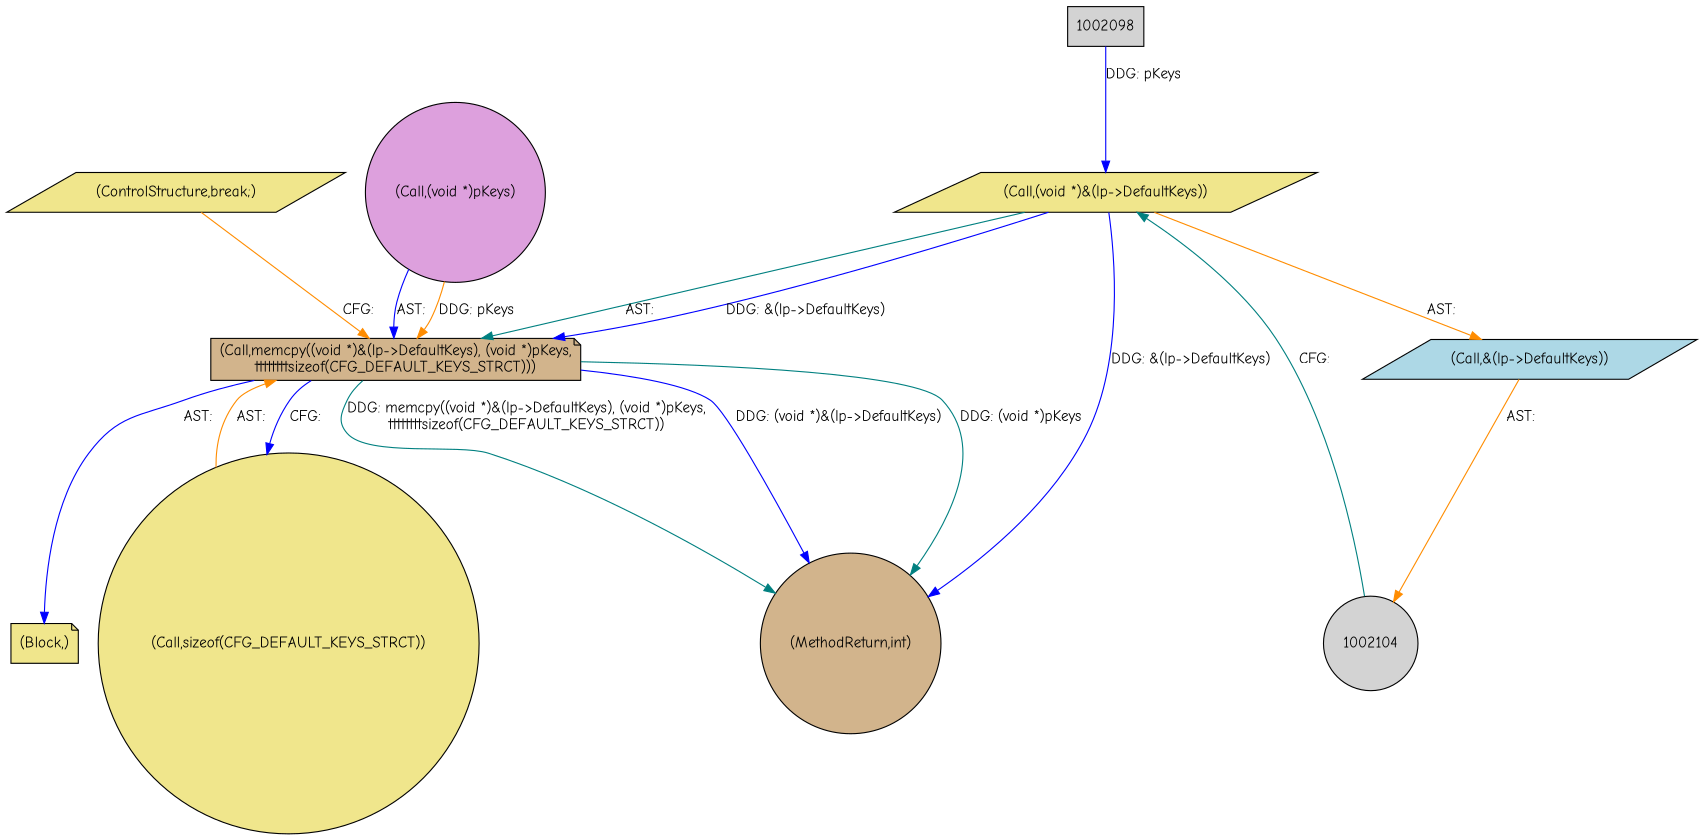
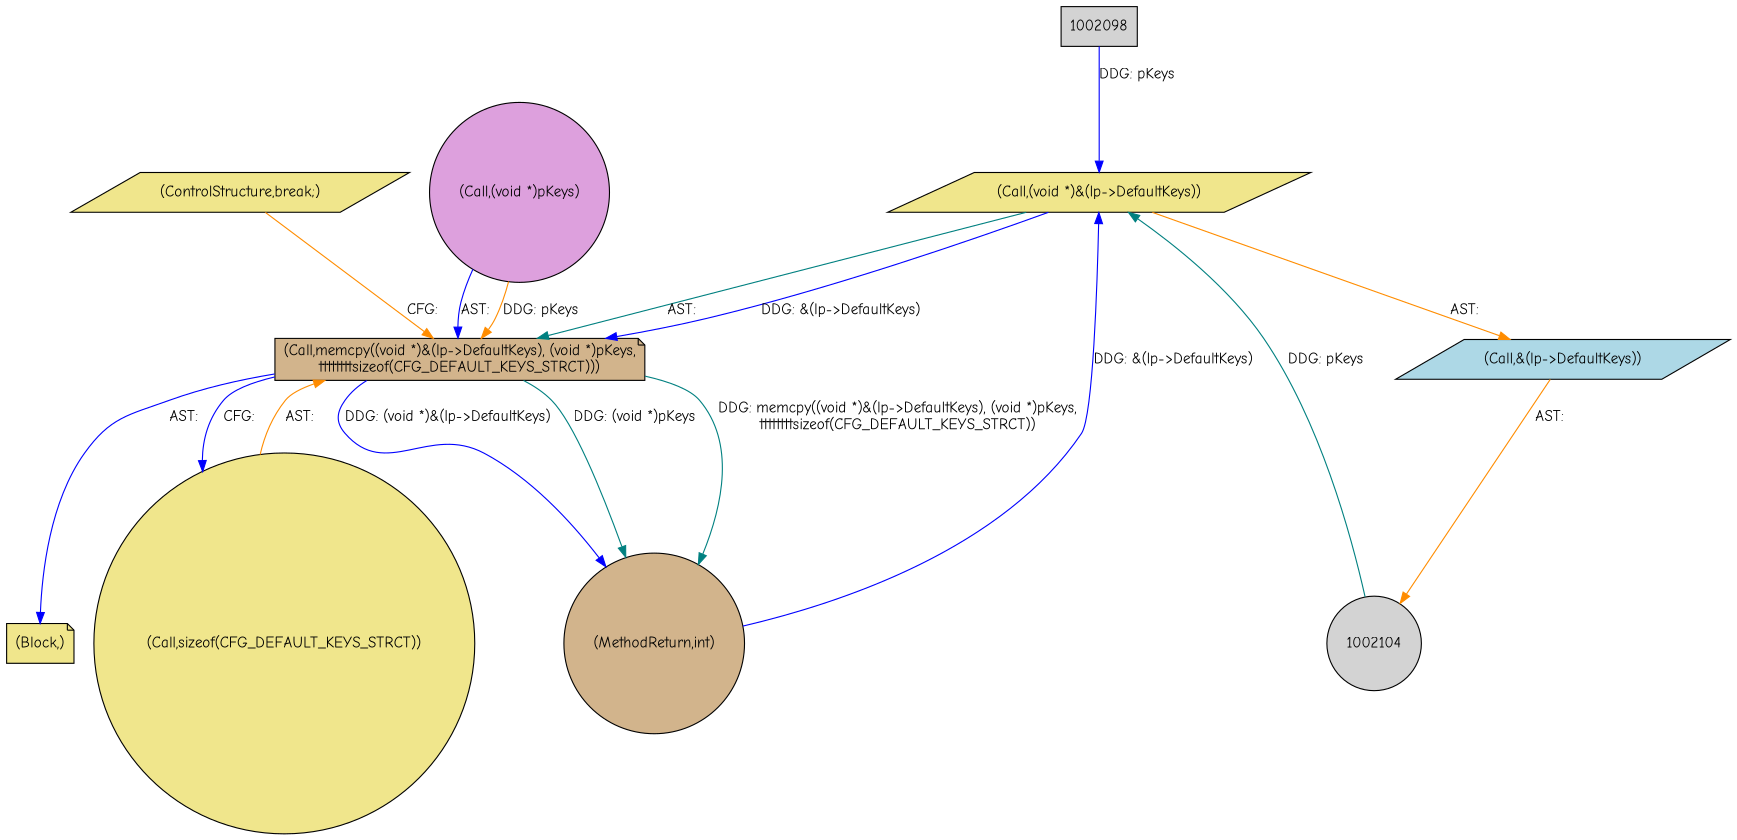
edge "1002104" -> "(Call,(void *)&(lp->DefaultKeys))": label "CFG: " -> "DDG: pKeys"
edge "(Call,(void *)&(lp->DefaultKeys))" -> "(MethodReturn,int)": reversed
